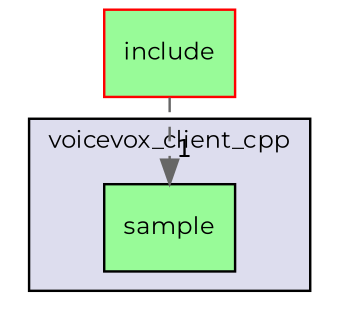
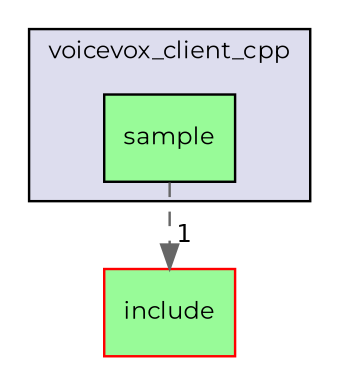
edge "include" -> "sample": reversed
